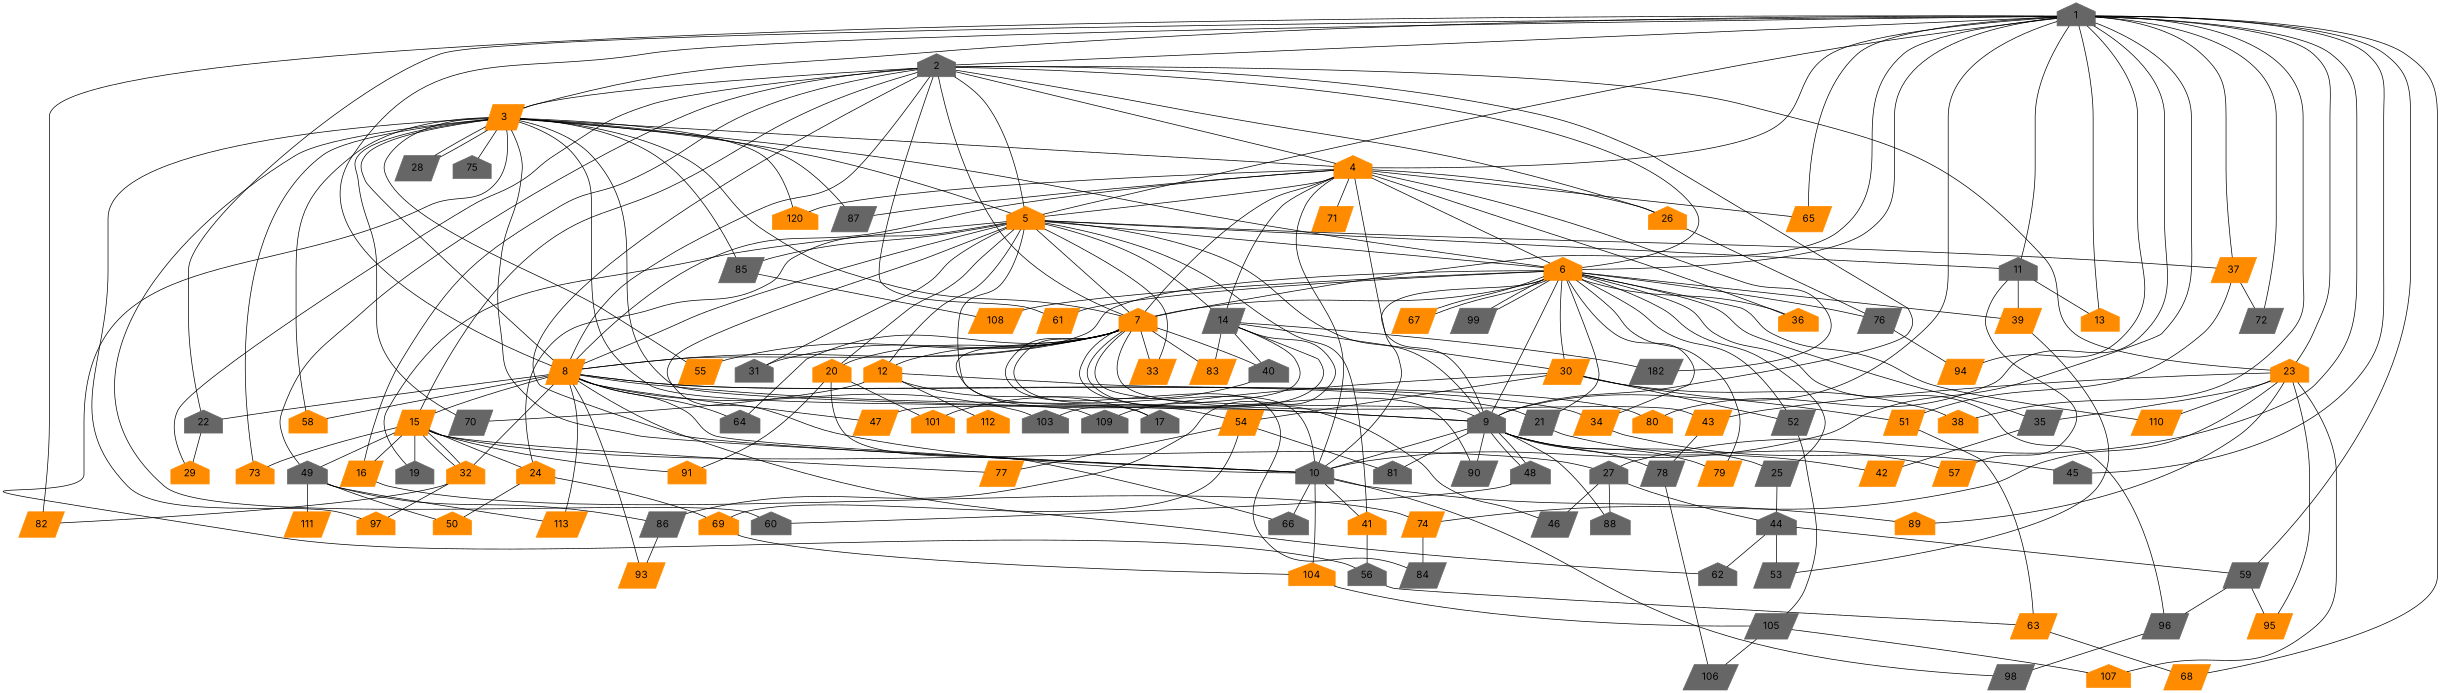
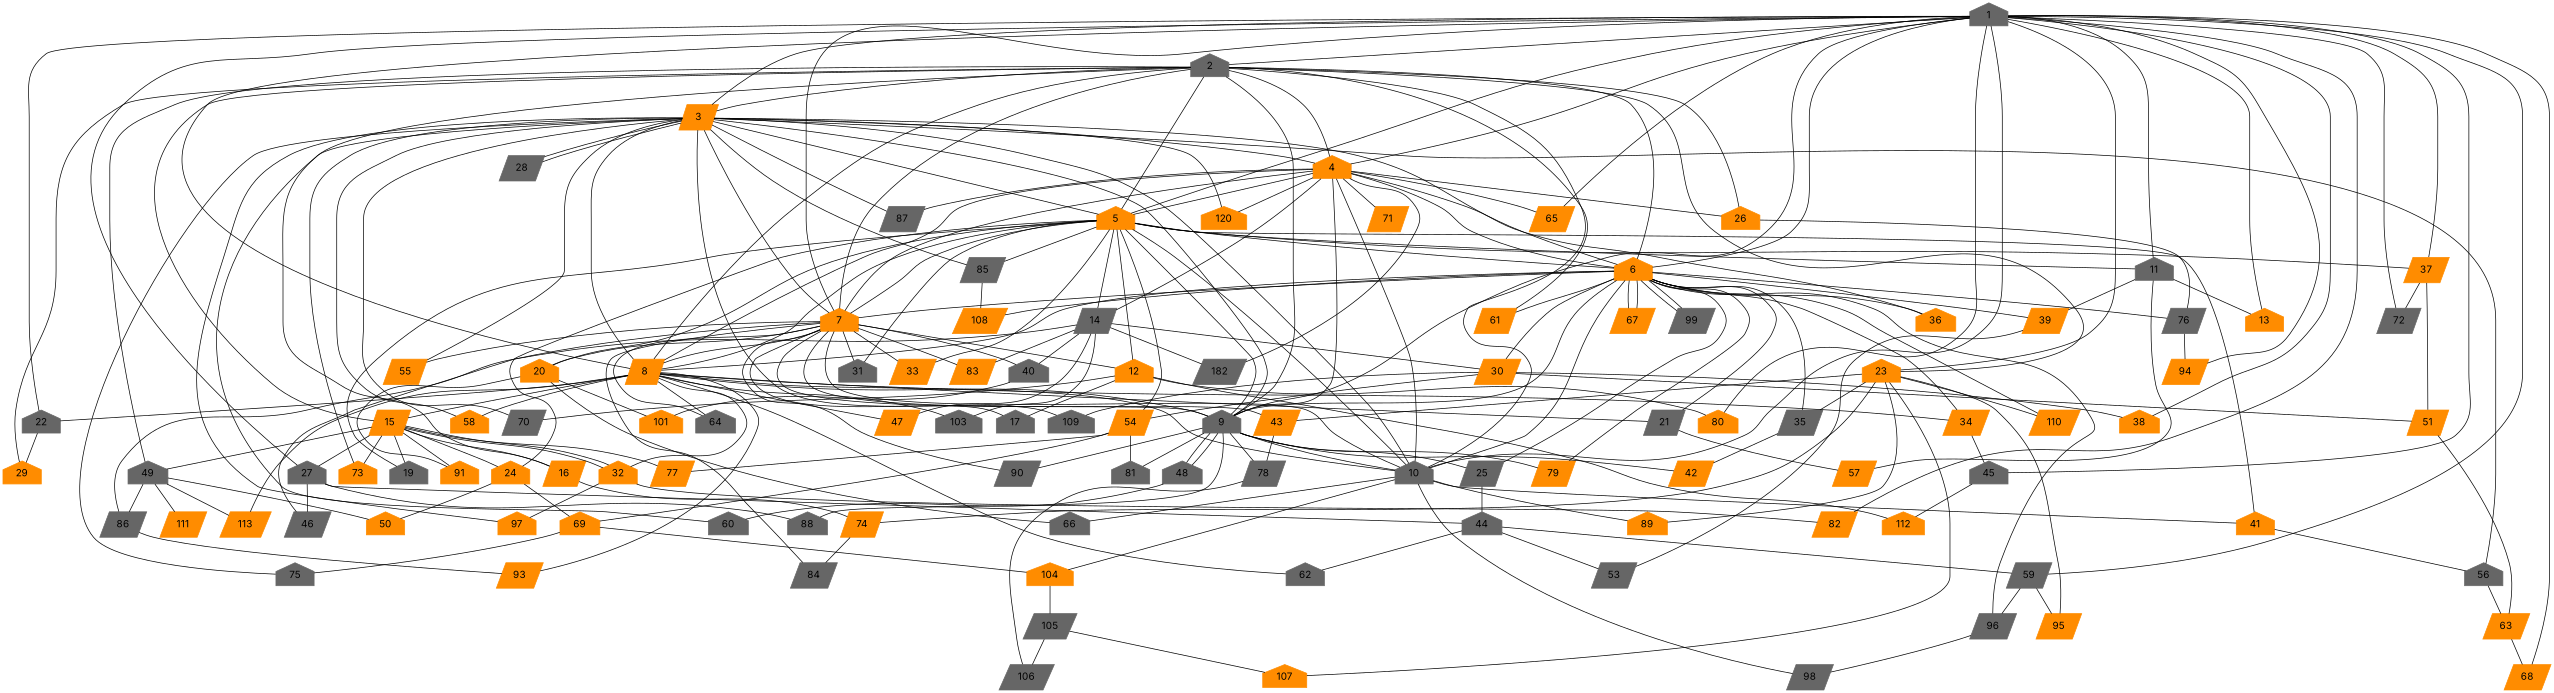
node "52": removed
edge "45" -- "112": added
edge "69" -- "75": added
